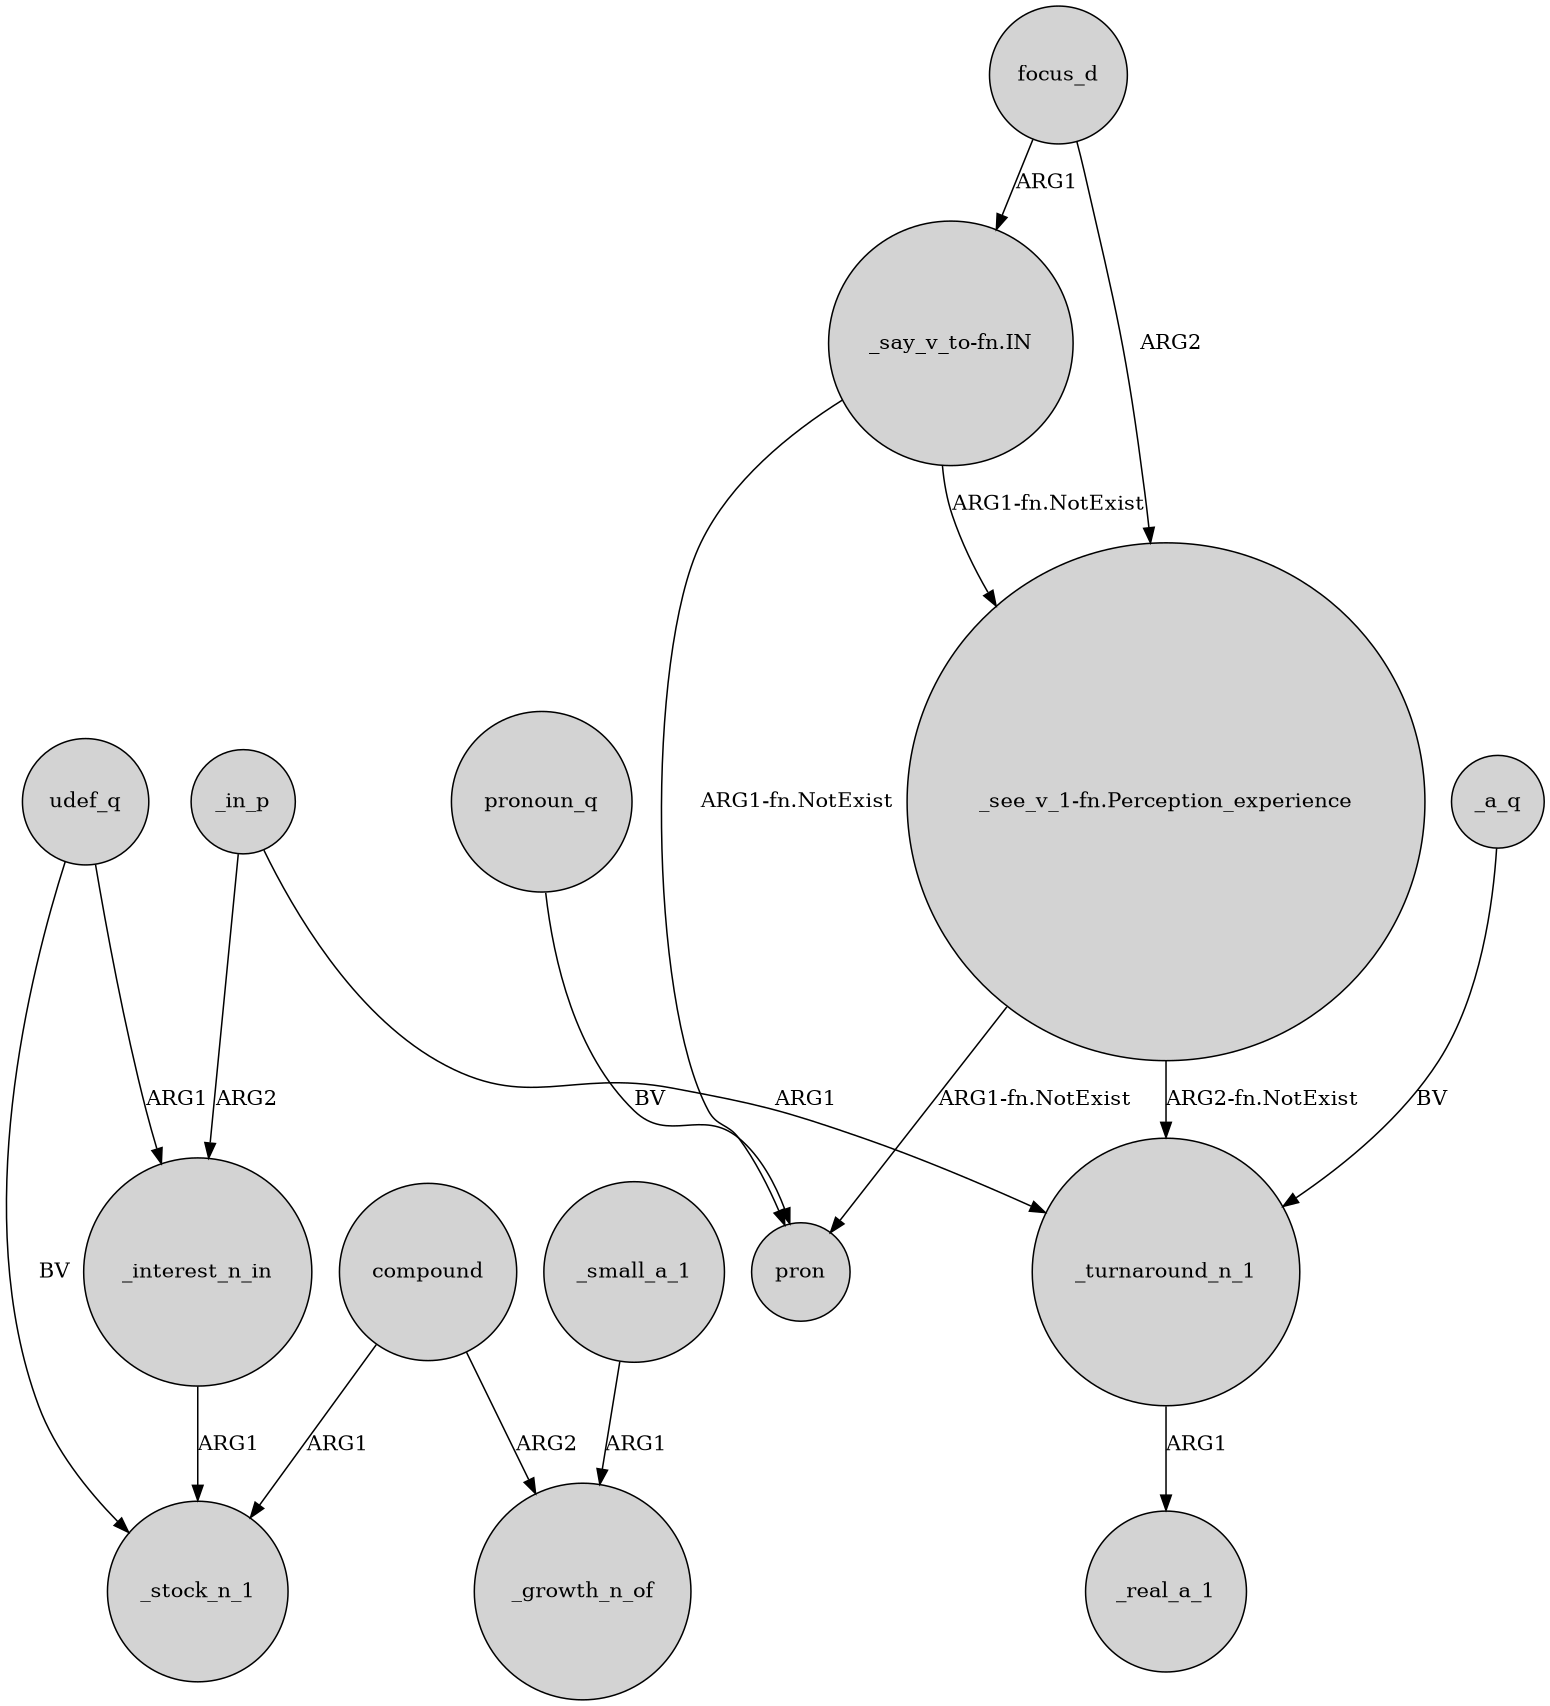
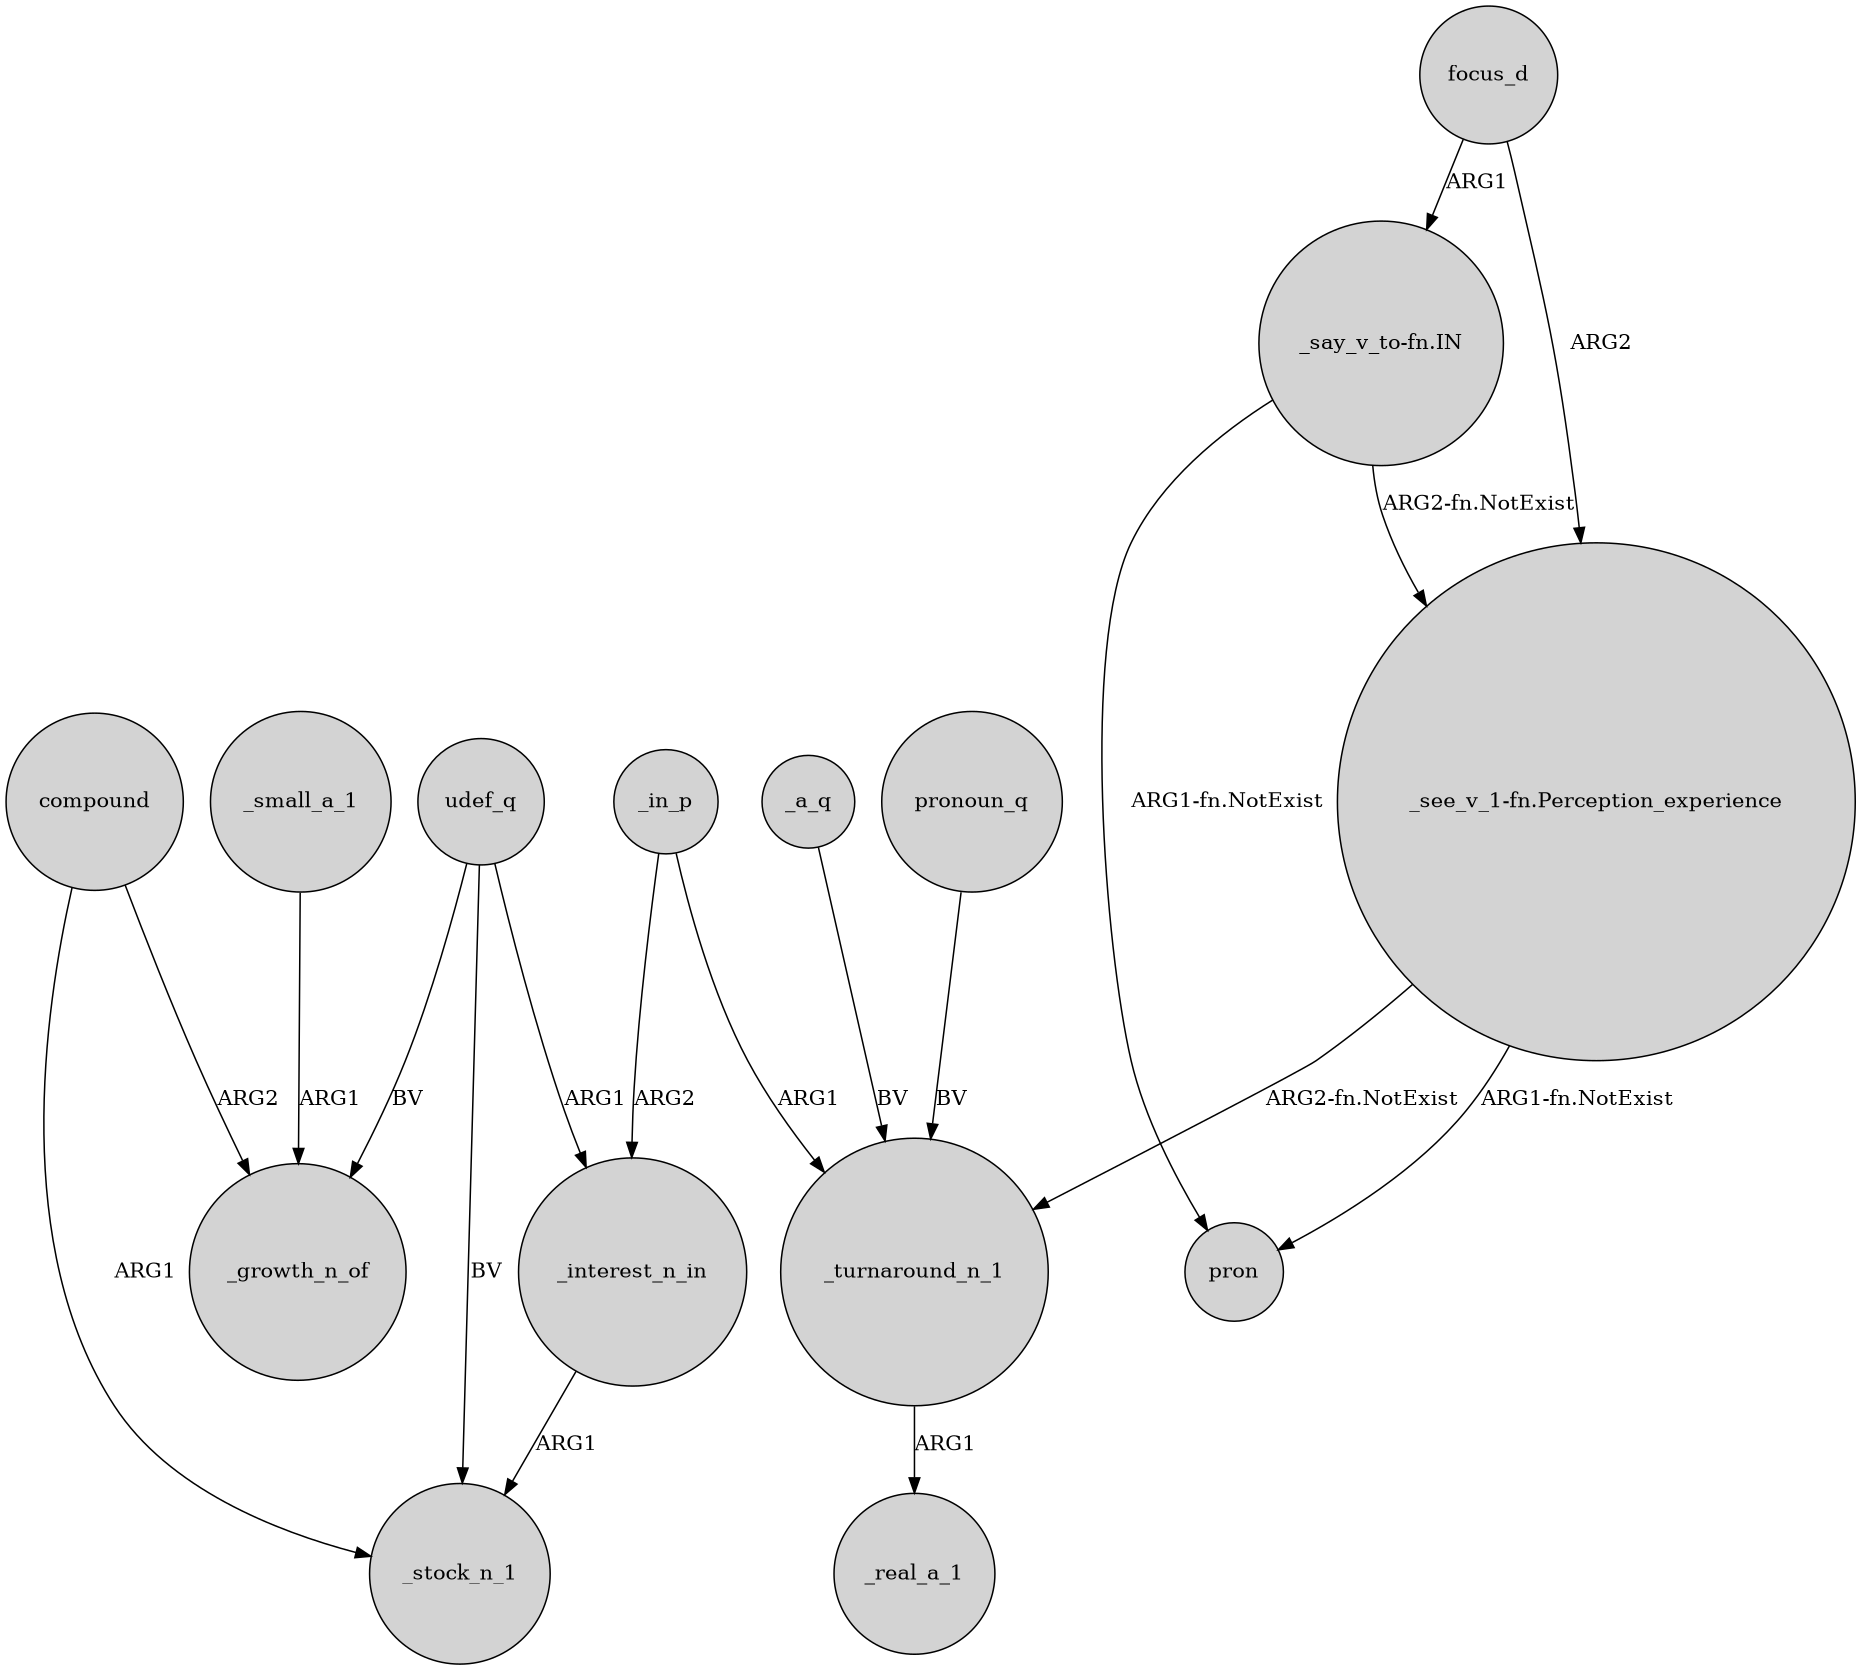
edge "_say_v_to-fn.IN" -> "_see_v_1-fn.Perception_experience": label "ARG1-fn.NotExist" -> "ARG2-fn.NotExist"
edge "udef_q" -> "_growth_n_of": added, label "BV"
edge "pronoun_q" -> "pron": now "pronoun_q" -> "_turnaround_n_1"
